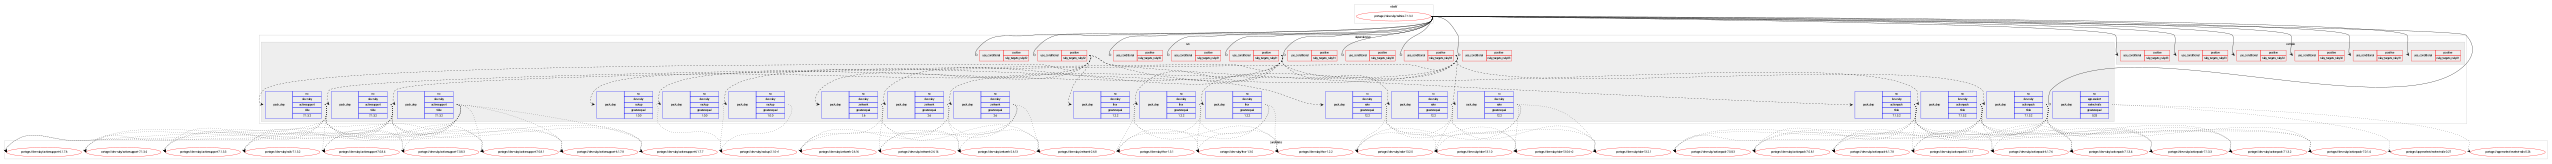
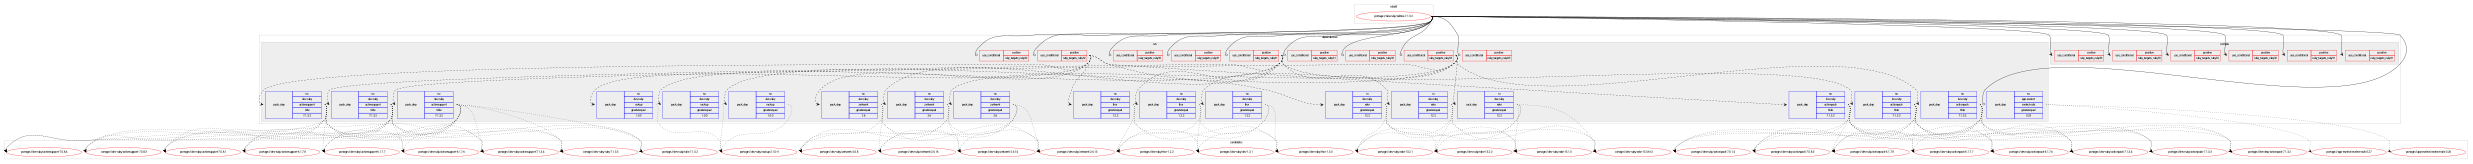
node "portage://dev-ruby/activesupport-7.1.3.3": label "portage://dev-ruby/activesupport-7.1.3.3" -> "portage://dev-ruby/ruby-7.1.3.3"
node "portage://dev-ruby/thor-1.3.1": label "portage://dev-ruby/thor-1.3.1" -> "portage://dev-ruby/dev-1.3.1"
node "portage://dev-ruby/actionpack-7.0.8.1": removed
node "portage://dev-ruby/actionpack-7.1.3.2": label "portage://dev-ruby/actionpack-7.1.3.2" -> "portage://dev-dep/actionpack-7.1.3.2"
